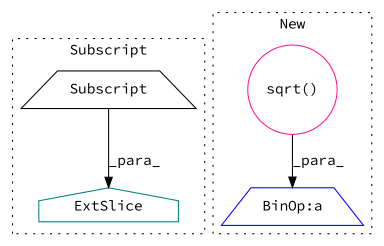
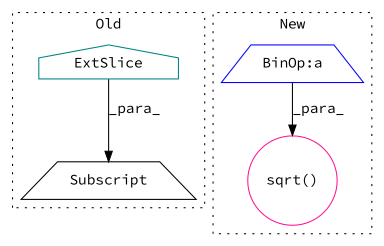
cluster "Subscript": label "Subscript" -> "Old"
edge "Subscript" -> "ExtSlice": reversed
edge "sqrt()" -> "BinOp:a": reversed
